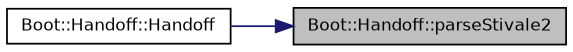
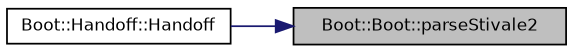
node "Boot::Handoff::parseStivale2": label "Boot::Handoff::parseStivale2" -> "Boot::Boot::parseStivale2"
